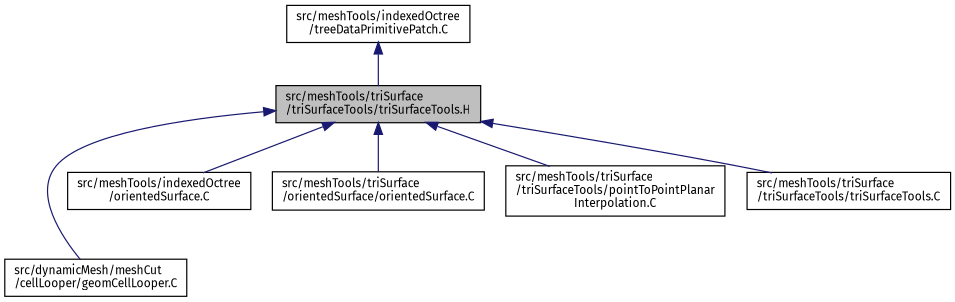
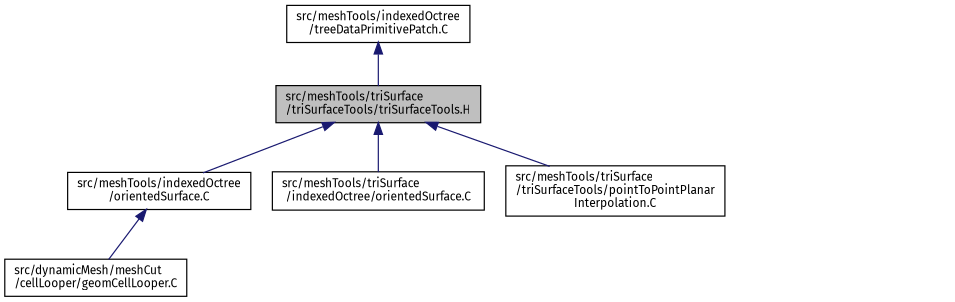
edge "src/dynamicMesh/meshCut /cellLooper/geomCellLooper.C" -> "src/meshTools/triSurface /triSurfaceTools/triSurfaceTools.H": now "src/dynamicMesh/meshCut /cellLooper/geomCellLooper.C" -> "src/meshTools/indexedOctree /orientedSurface.C"
node "src/meshTools/triSurface /orientedSurface/orientedSurface.C": label "src/meshTools/triSurface /orientedSurface/orientedSurface.C" -> "src/meshTools/triSurface /indexedOctree/orientedSurface.C"
node "src/meshTools/triSurface /triSurfaceTools/triSurfaceTools.C": removed
